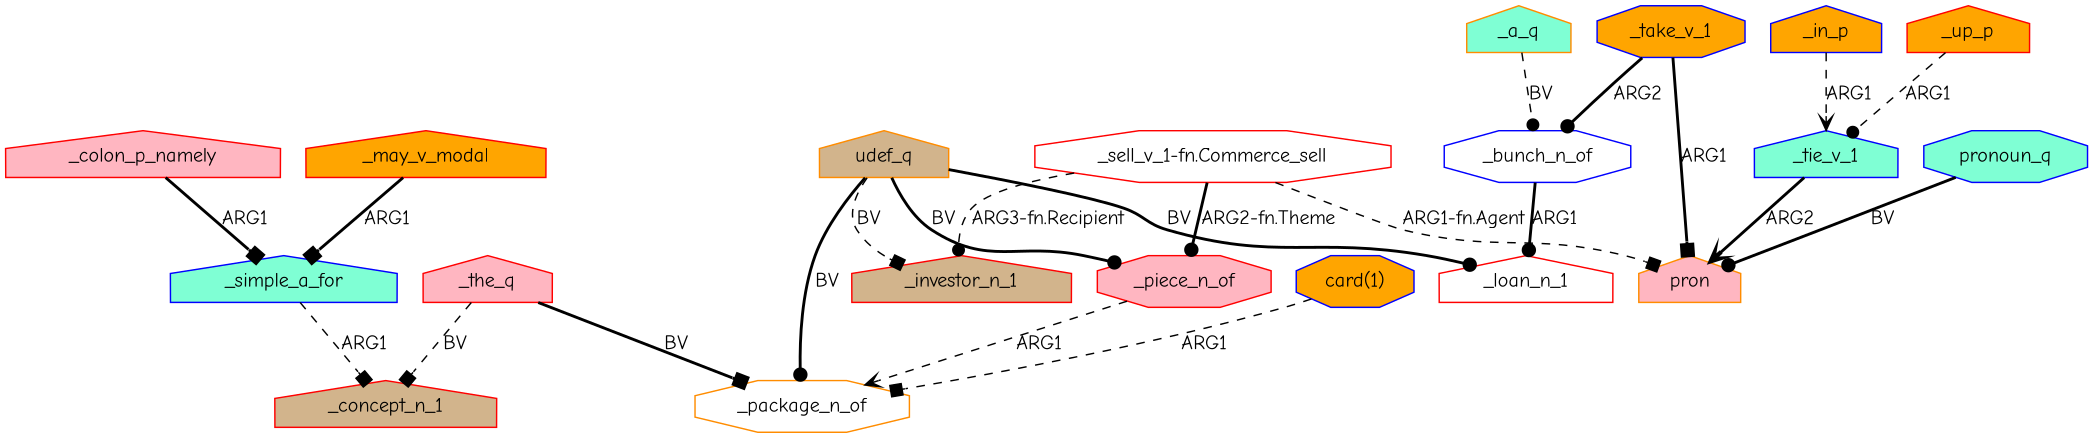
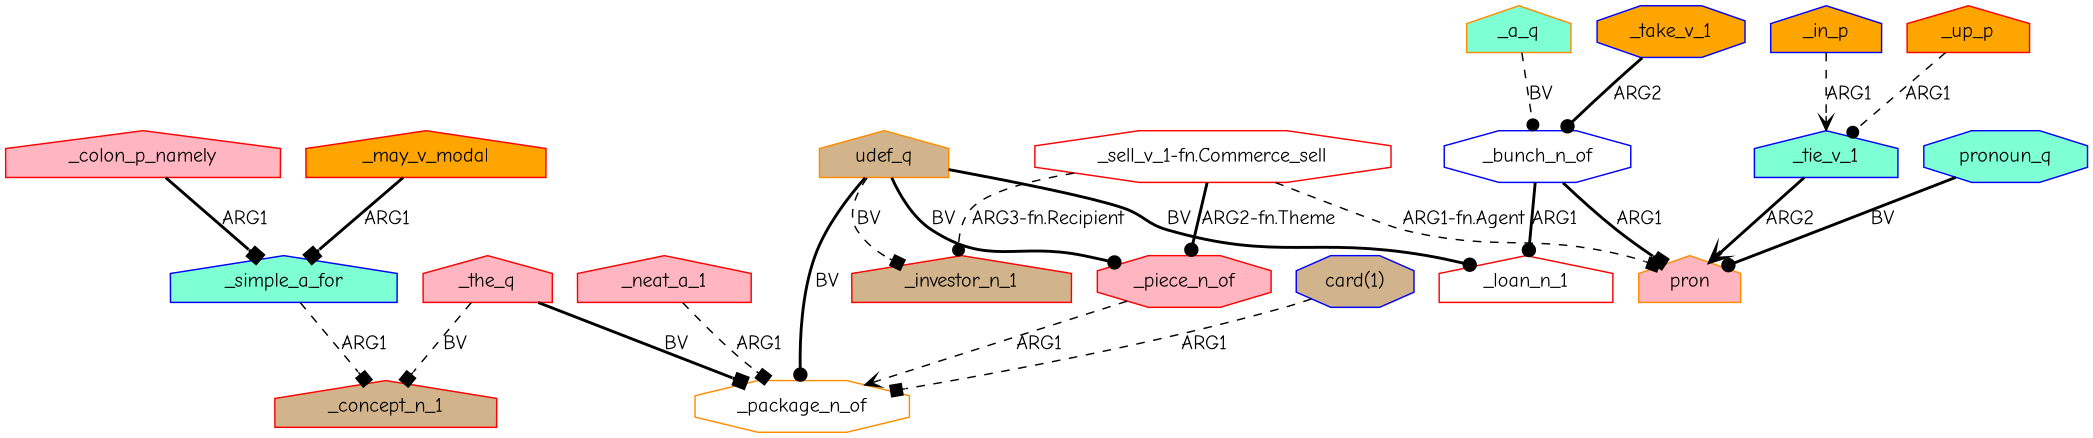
edge "_take_v_1" -> "pron": now "_bunch_n_of" -> "pron"
node "_neat_a_1": added
node "card(1)": fillcolor orange -> tan
